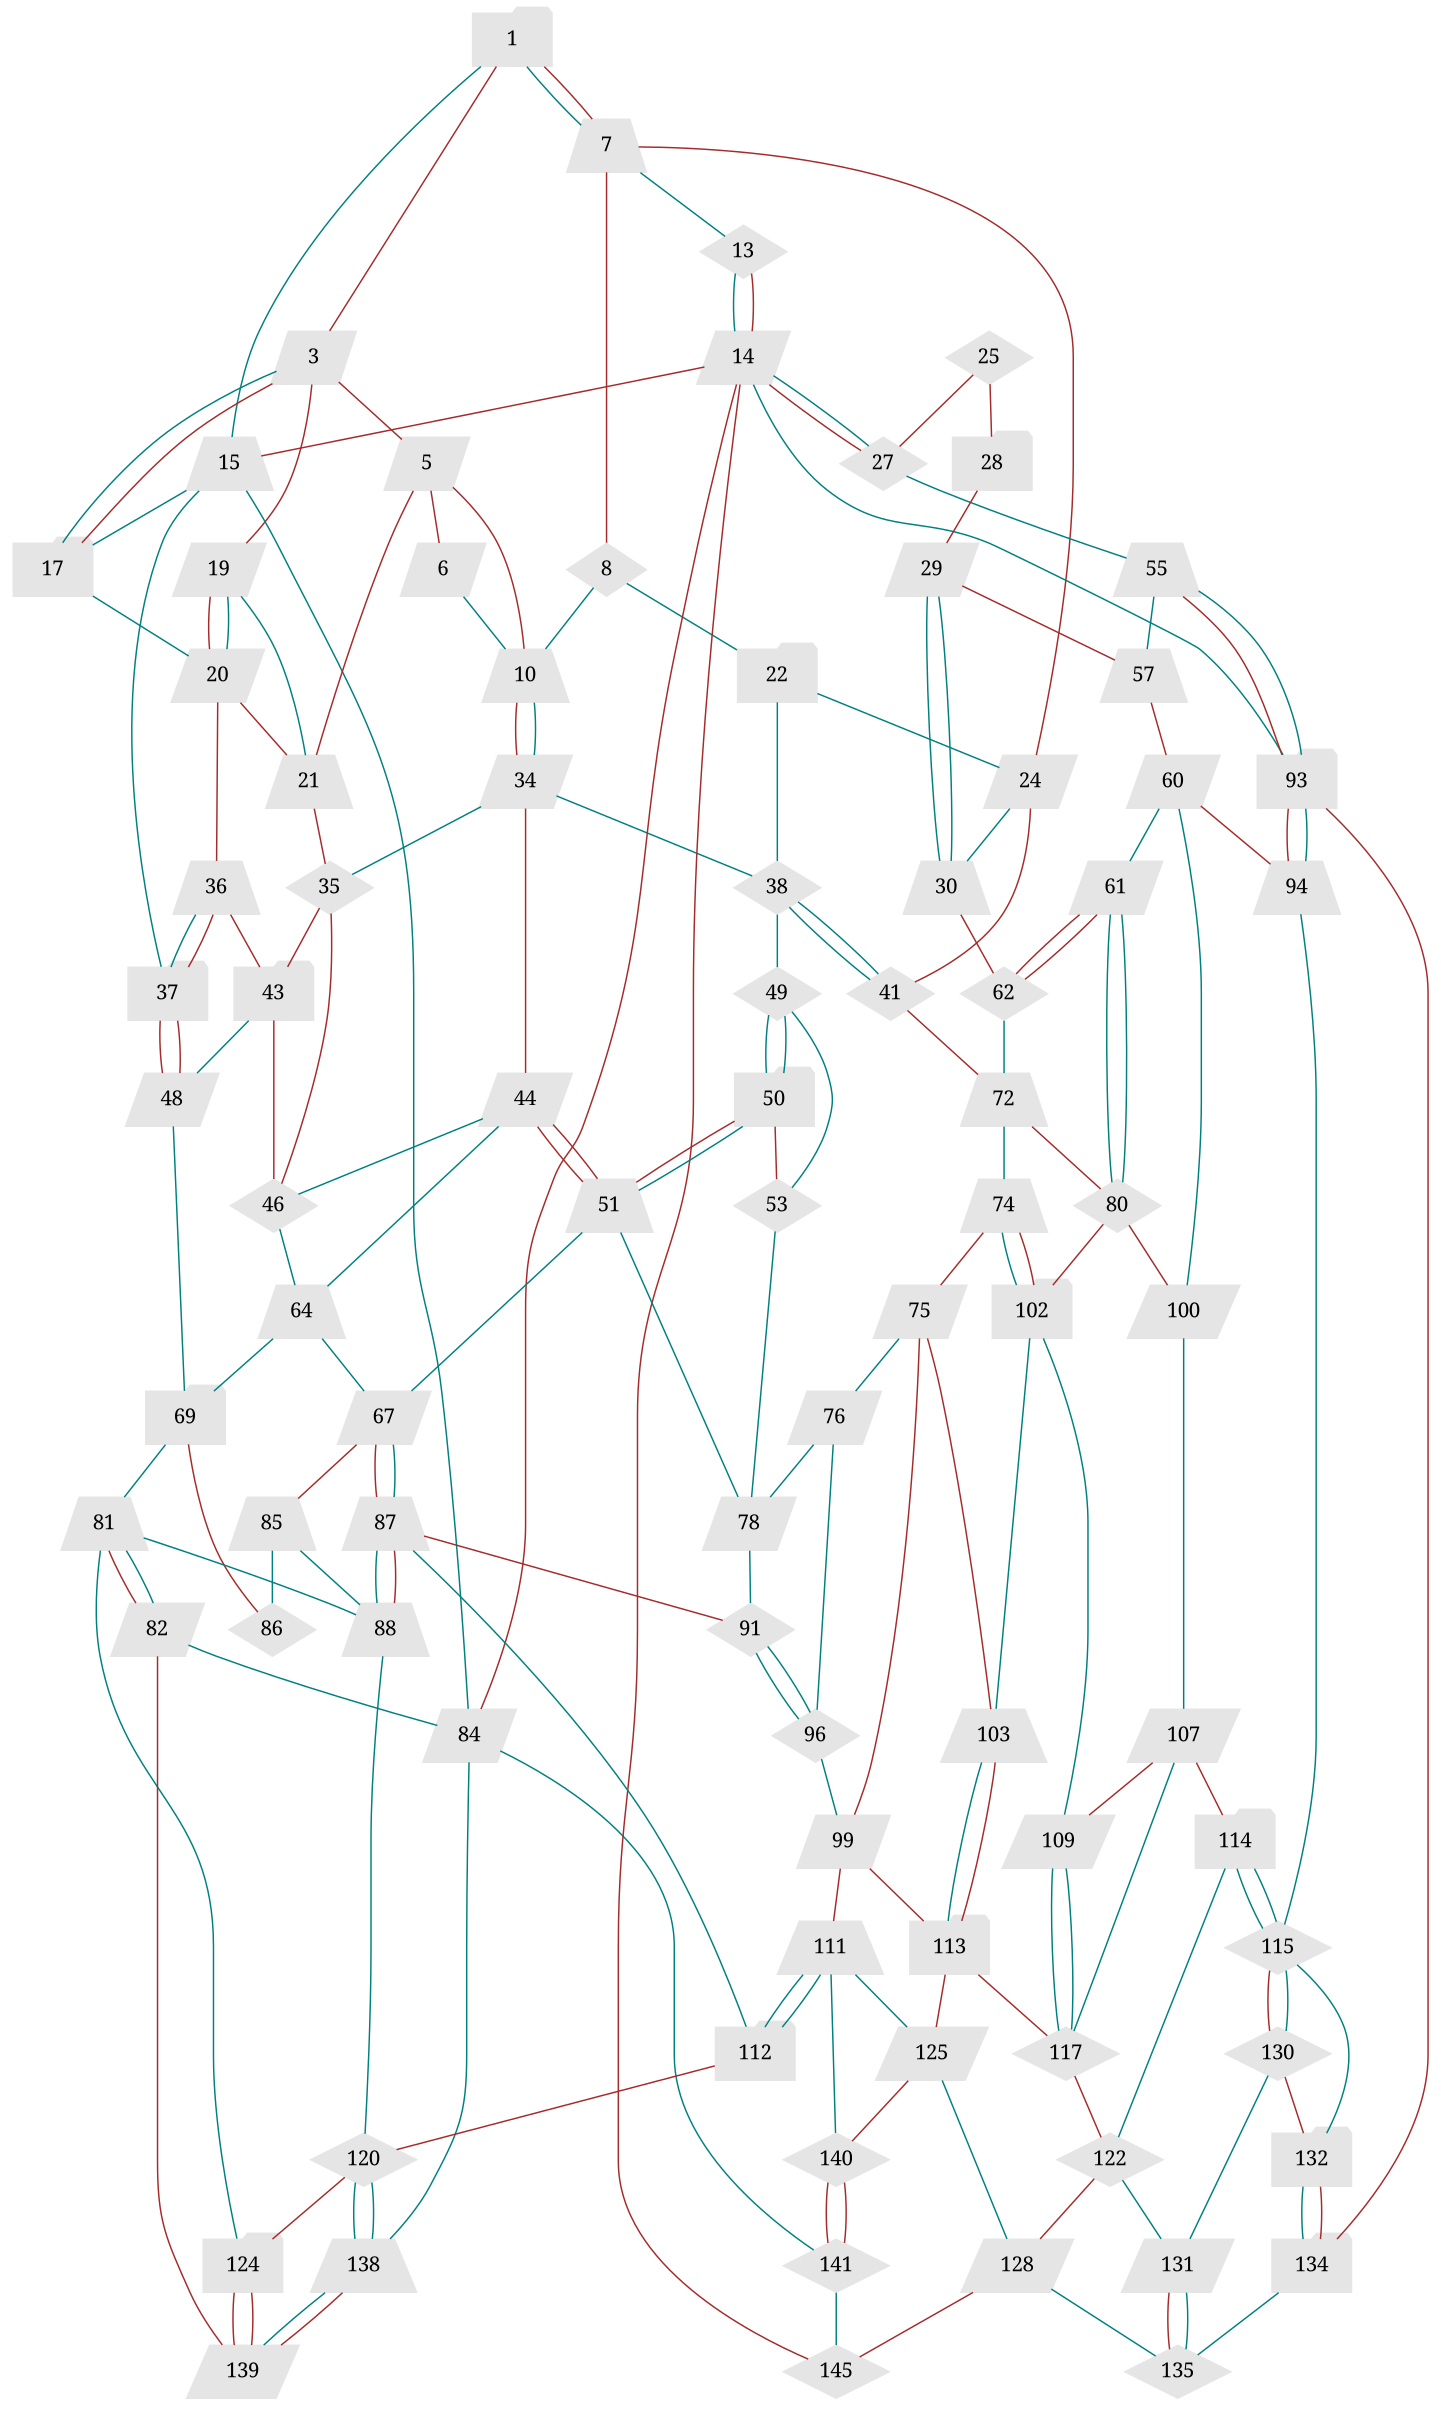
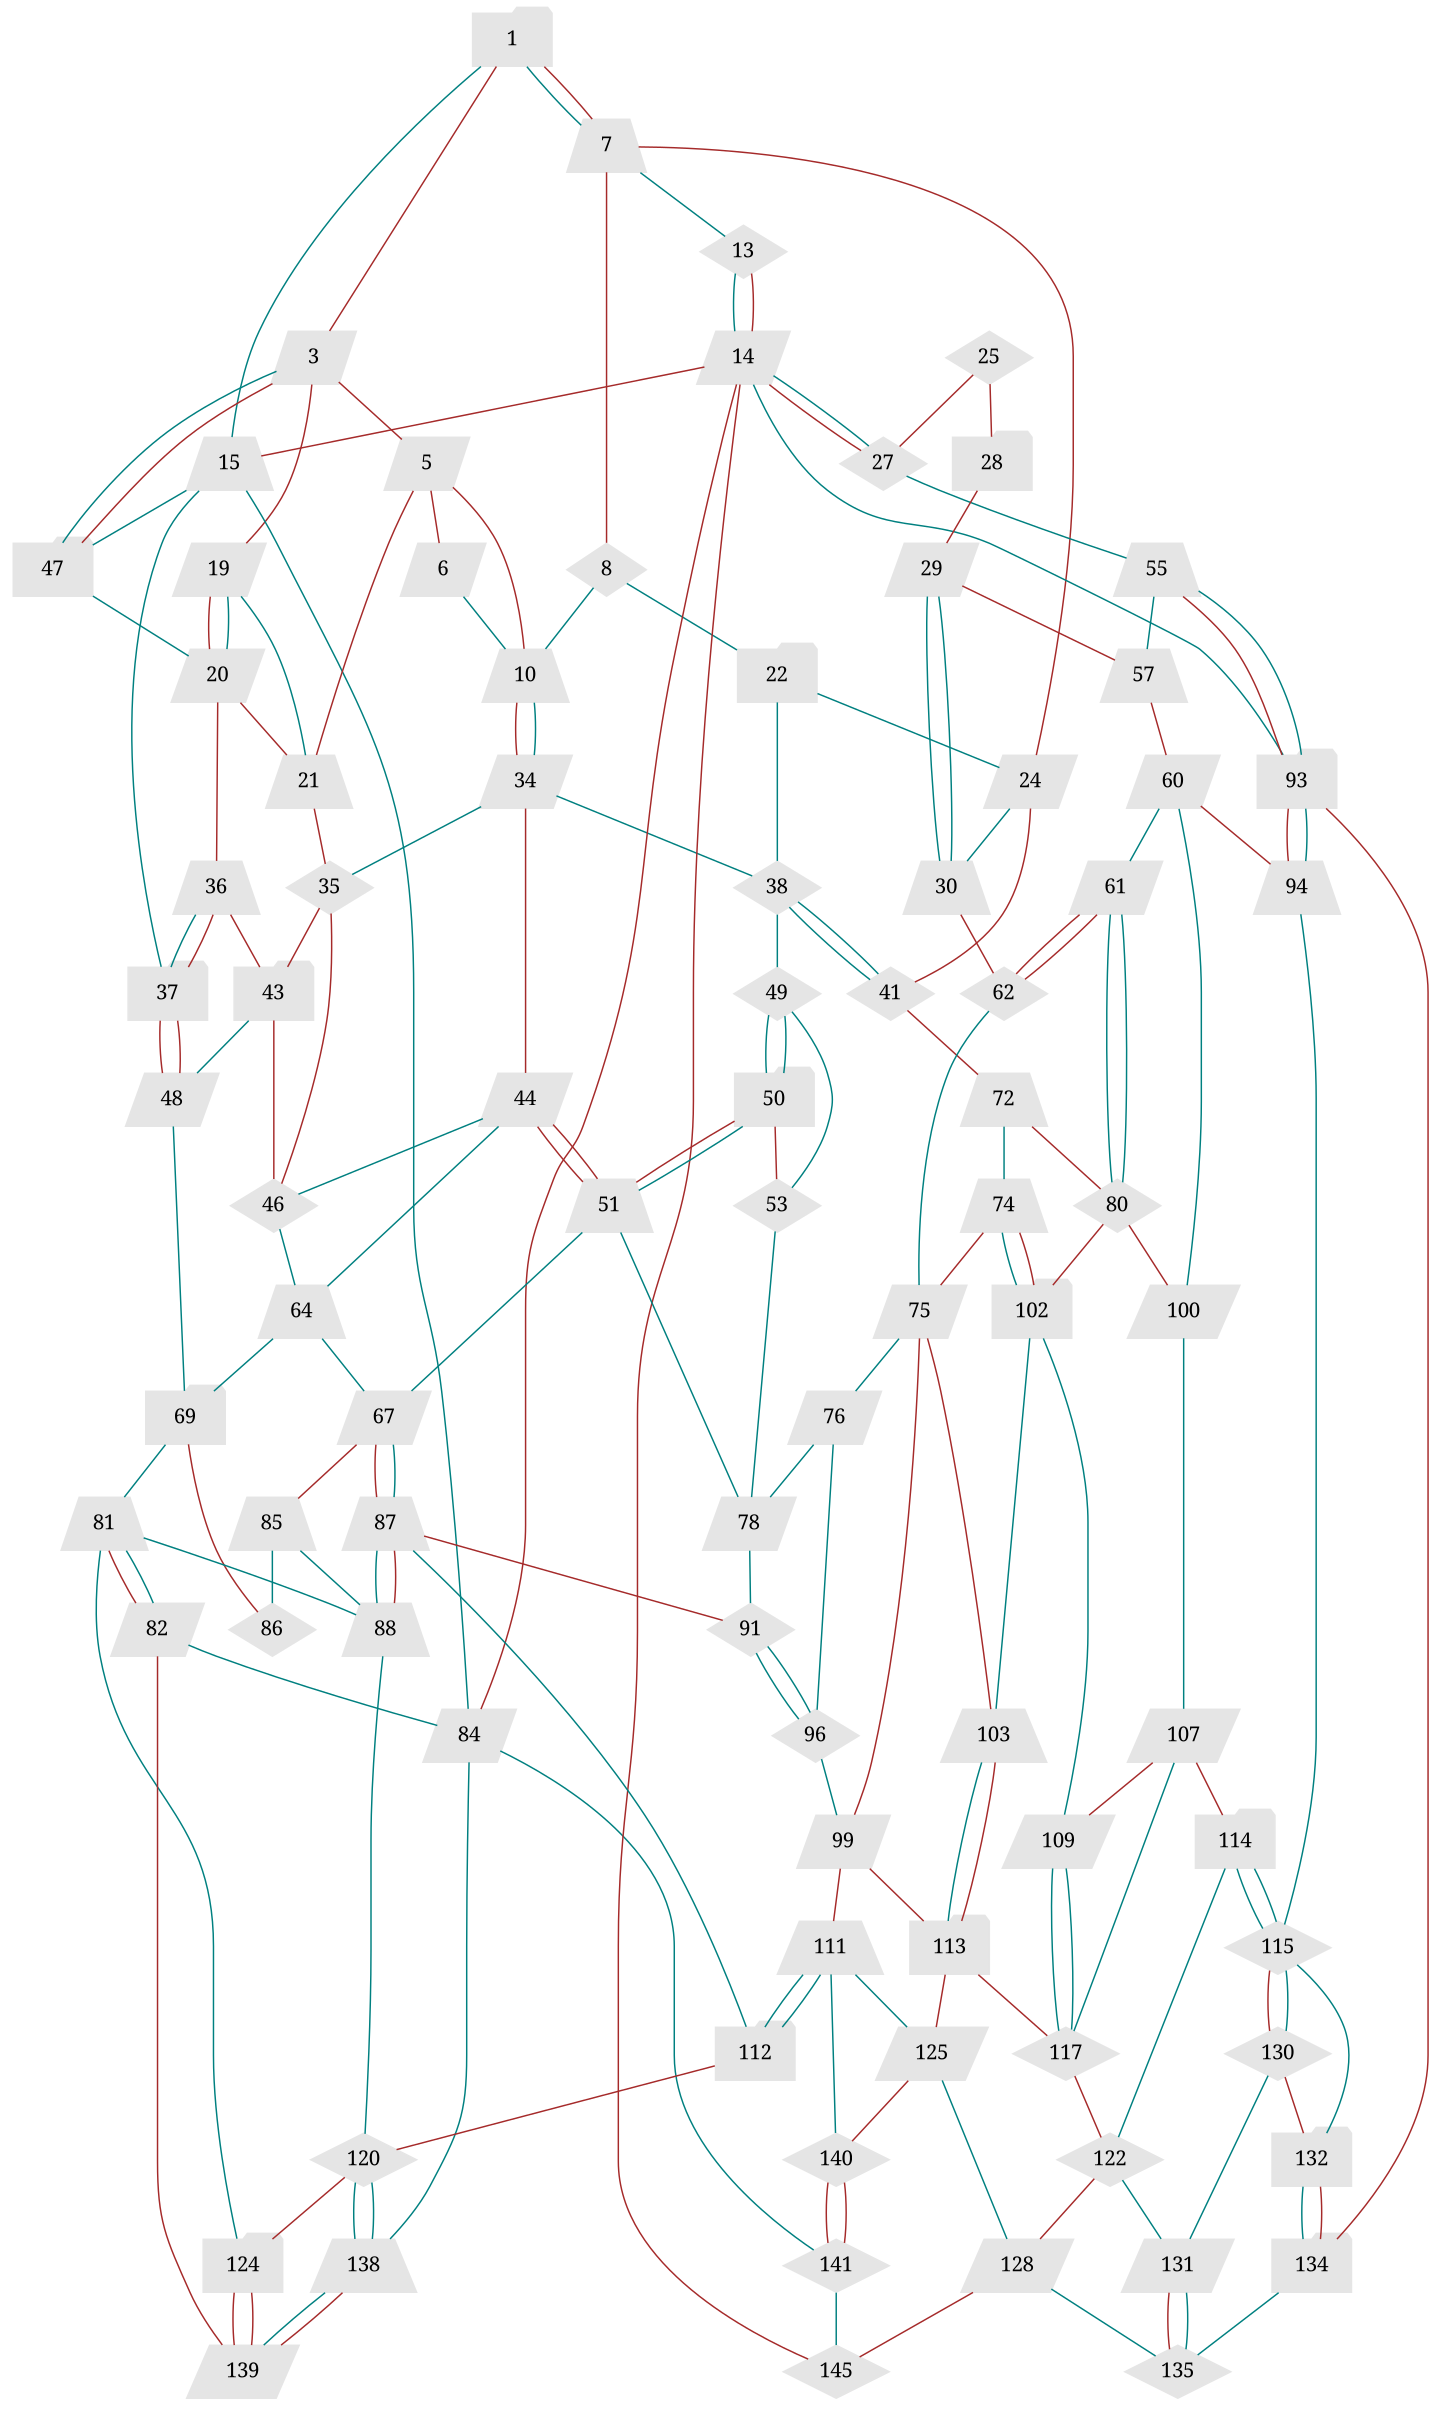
node "17": label "17" -> "47"
edge "62" -- "72": now "62" -- "75"
